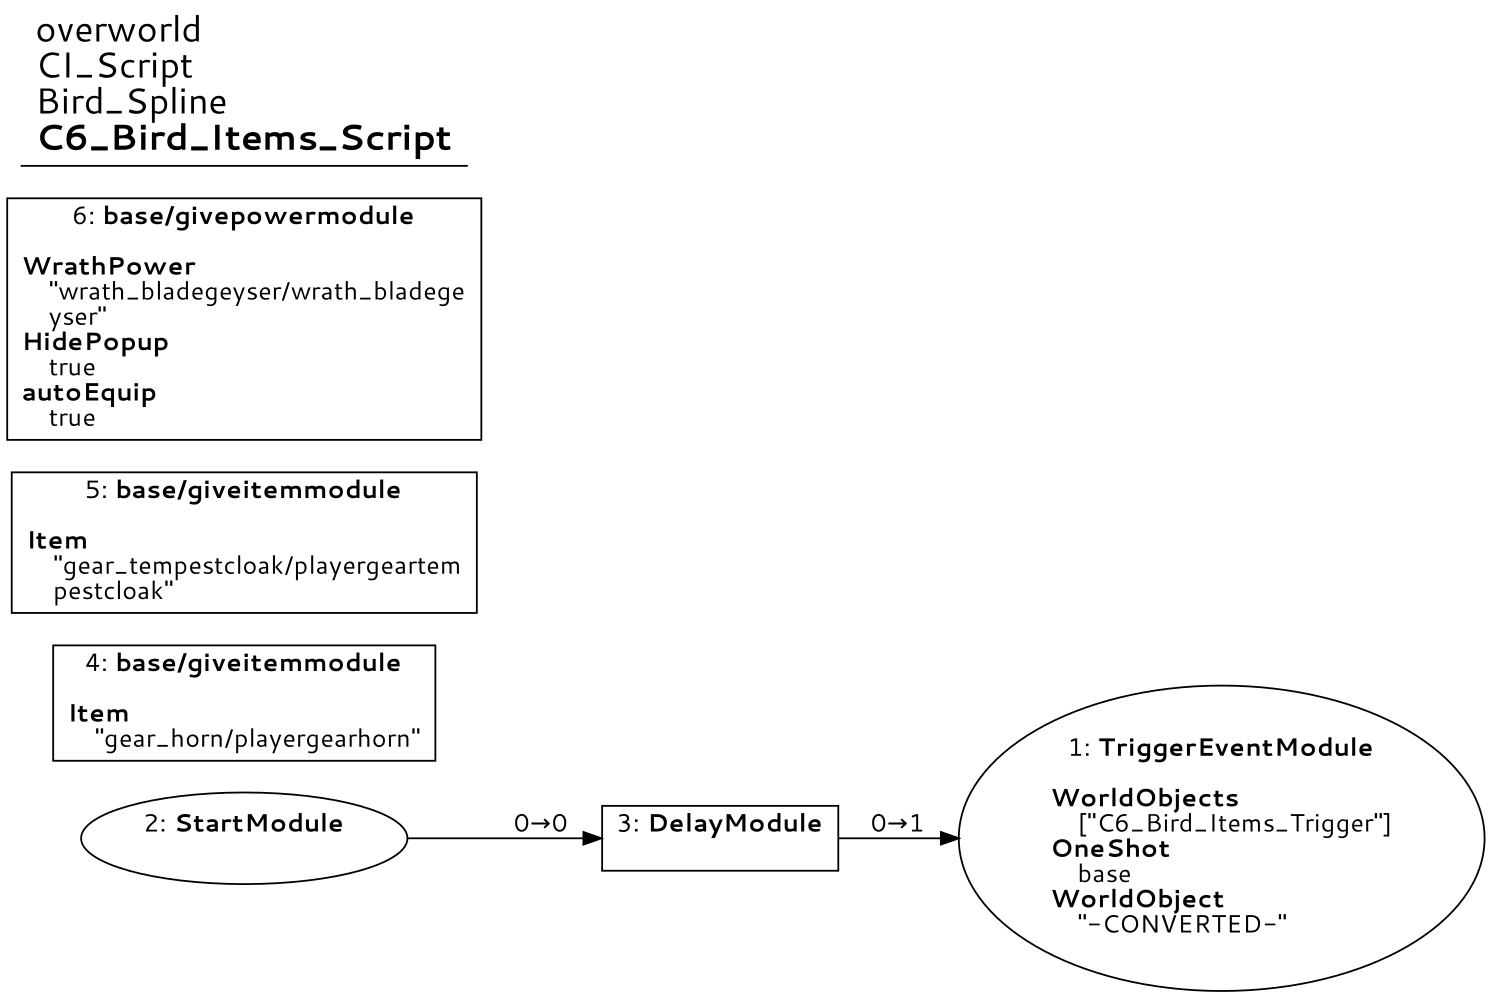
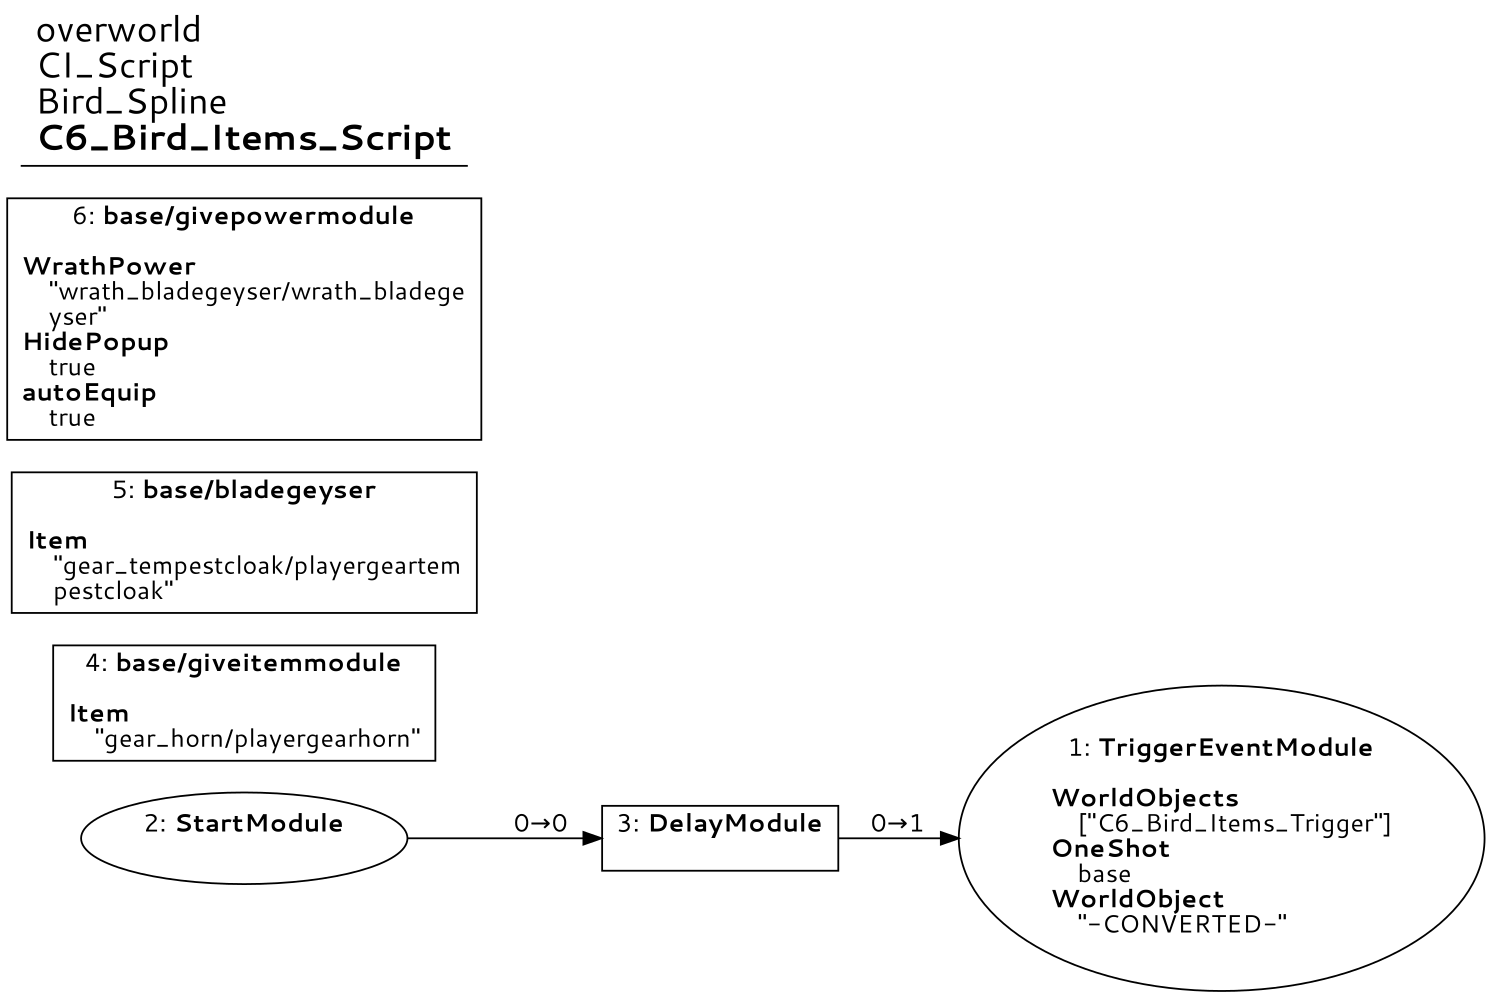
node "5:": text "base/giveitemmodule" -> "base/bladegeyser"
